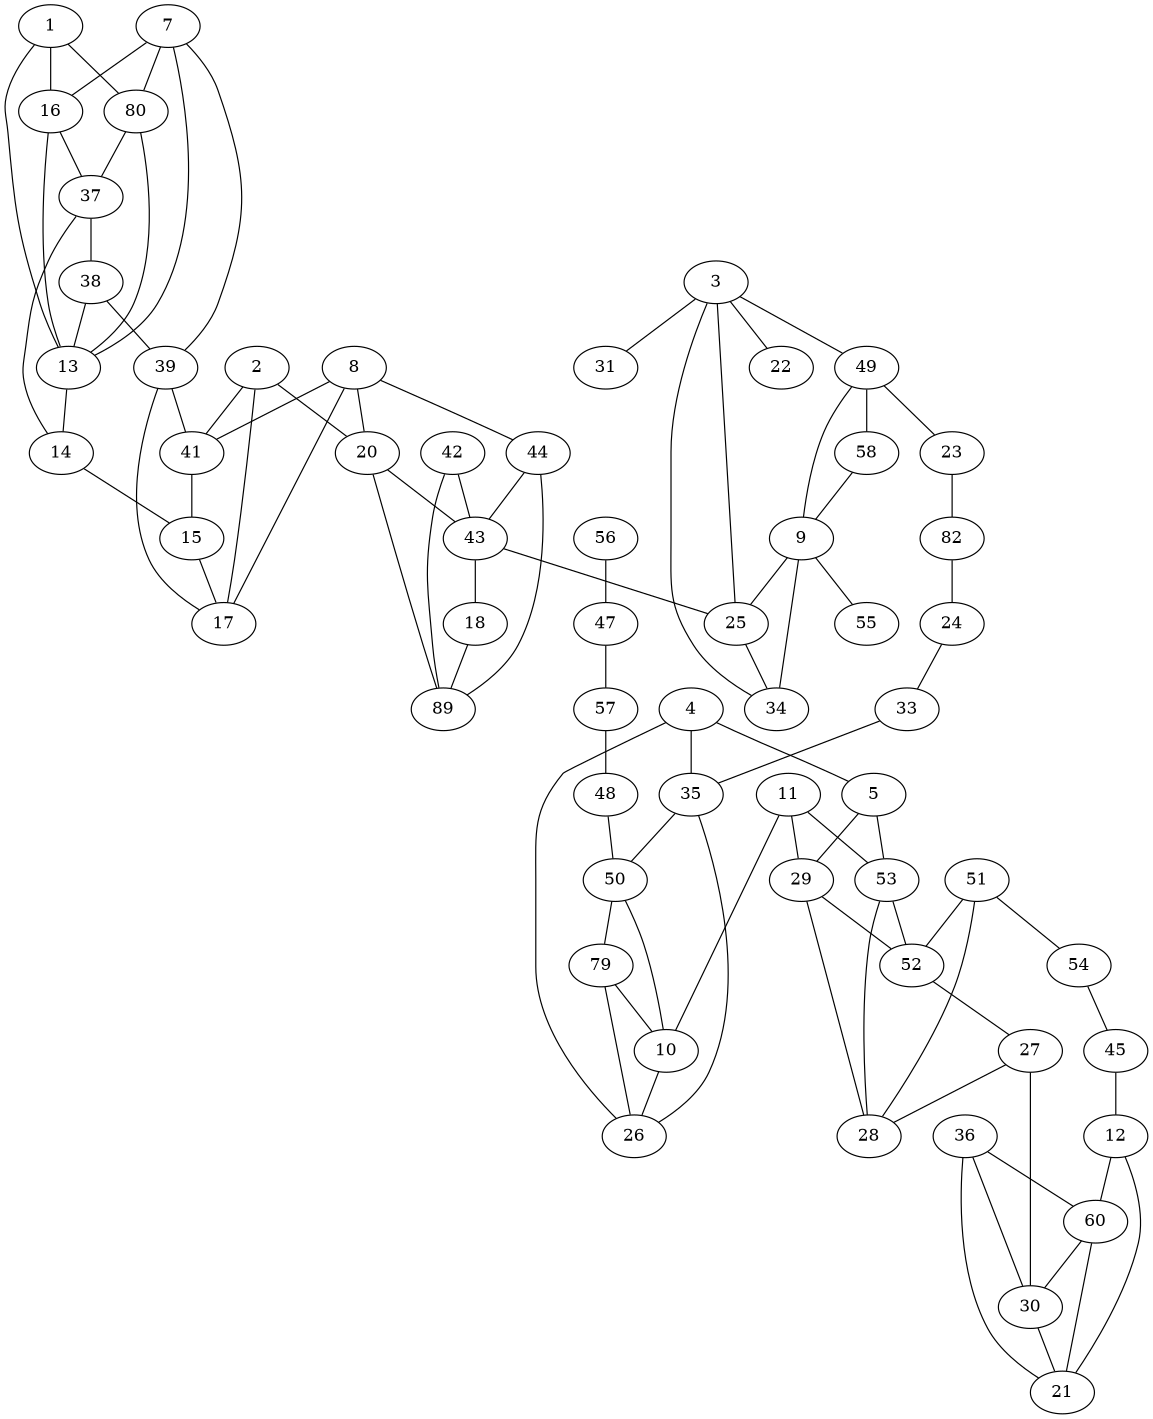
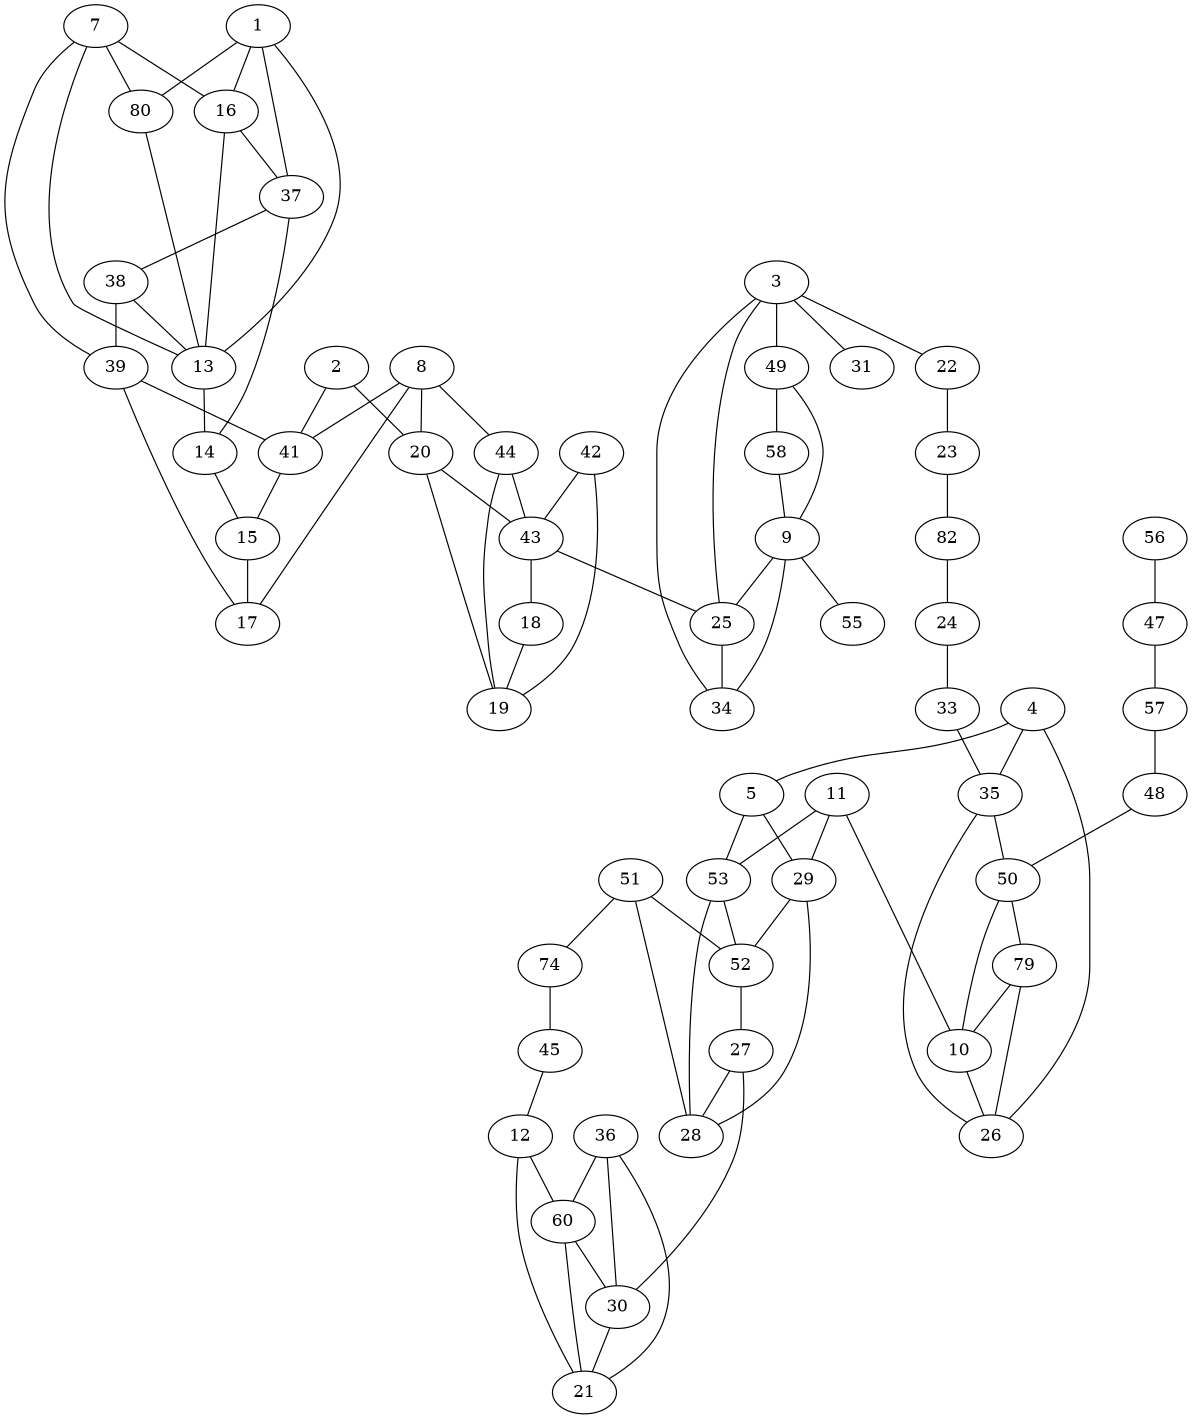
edge "80" -- "37": now "1" -- "37"
edge "49" -- "23": now "22" -- "23"
edge "2" -- "17": removed
node "89": label "89" -> "19"
node "54": label "54" -> "74"
